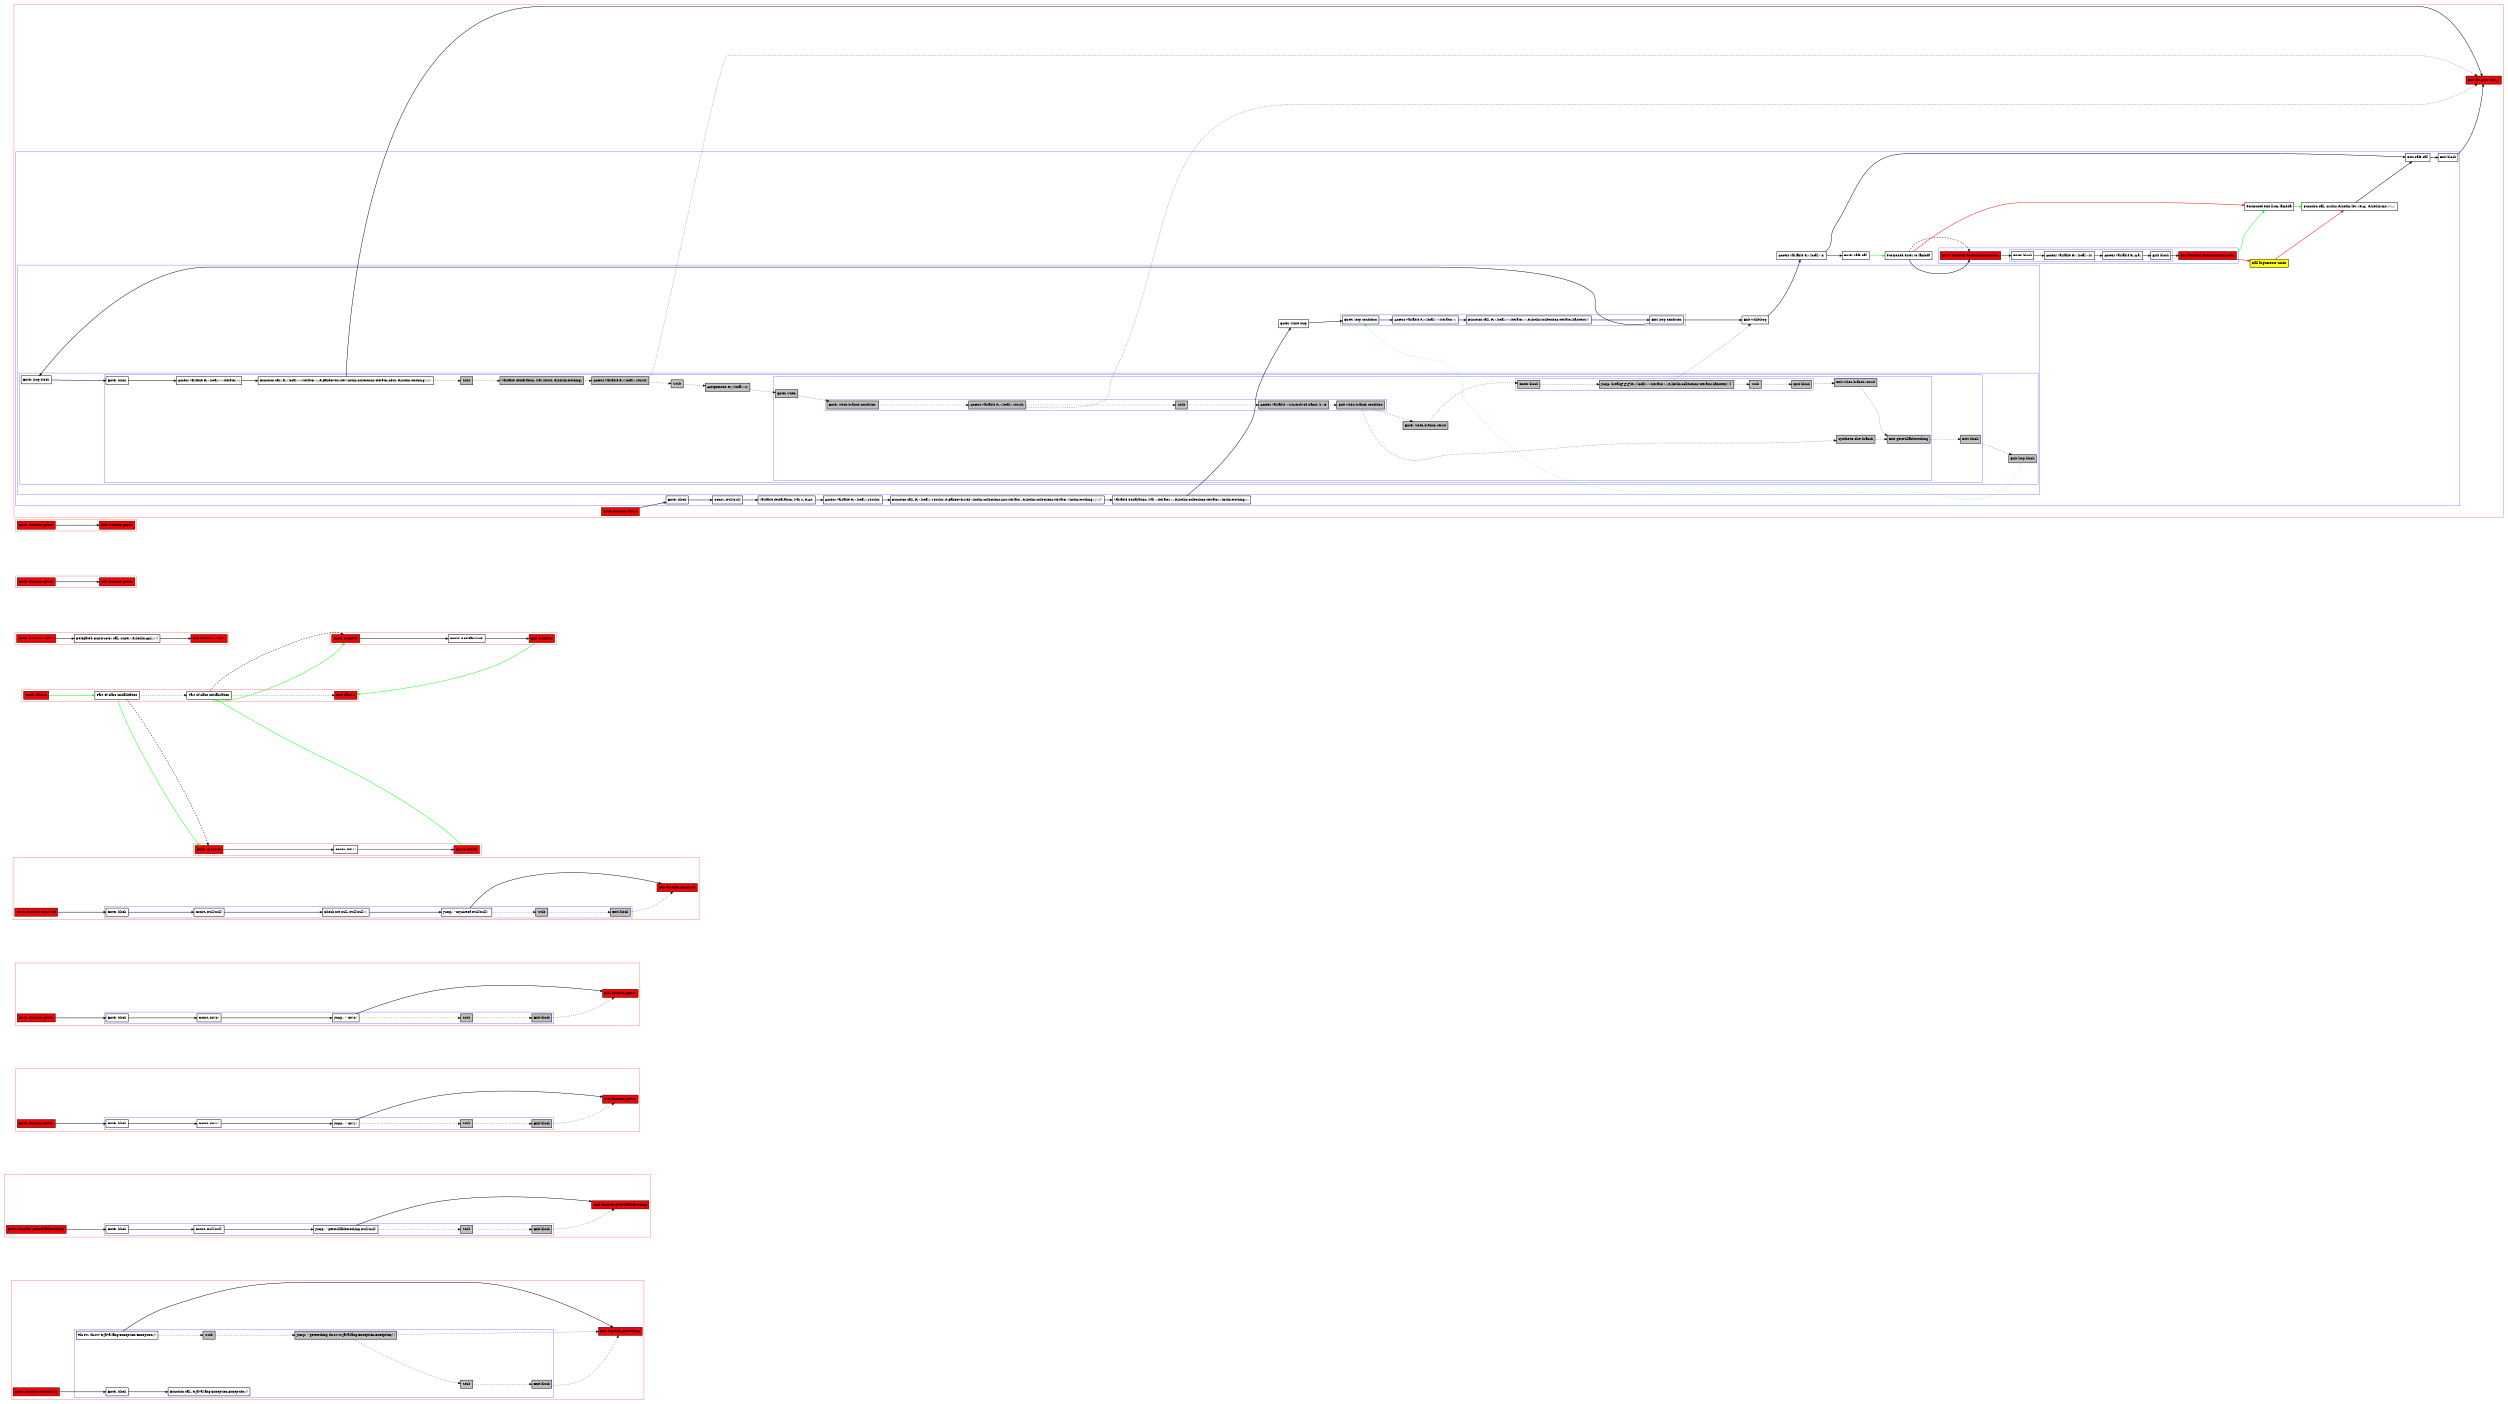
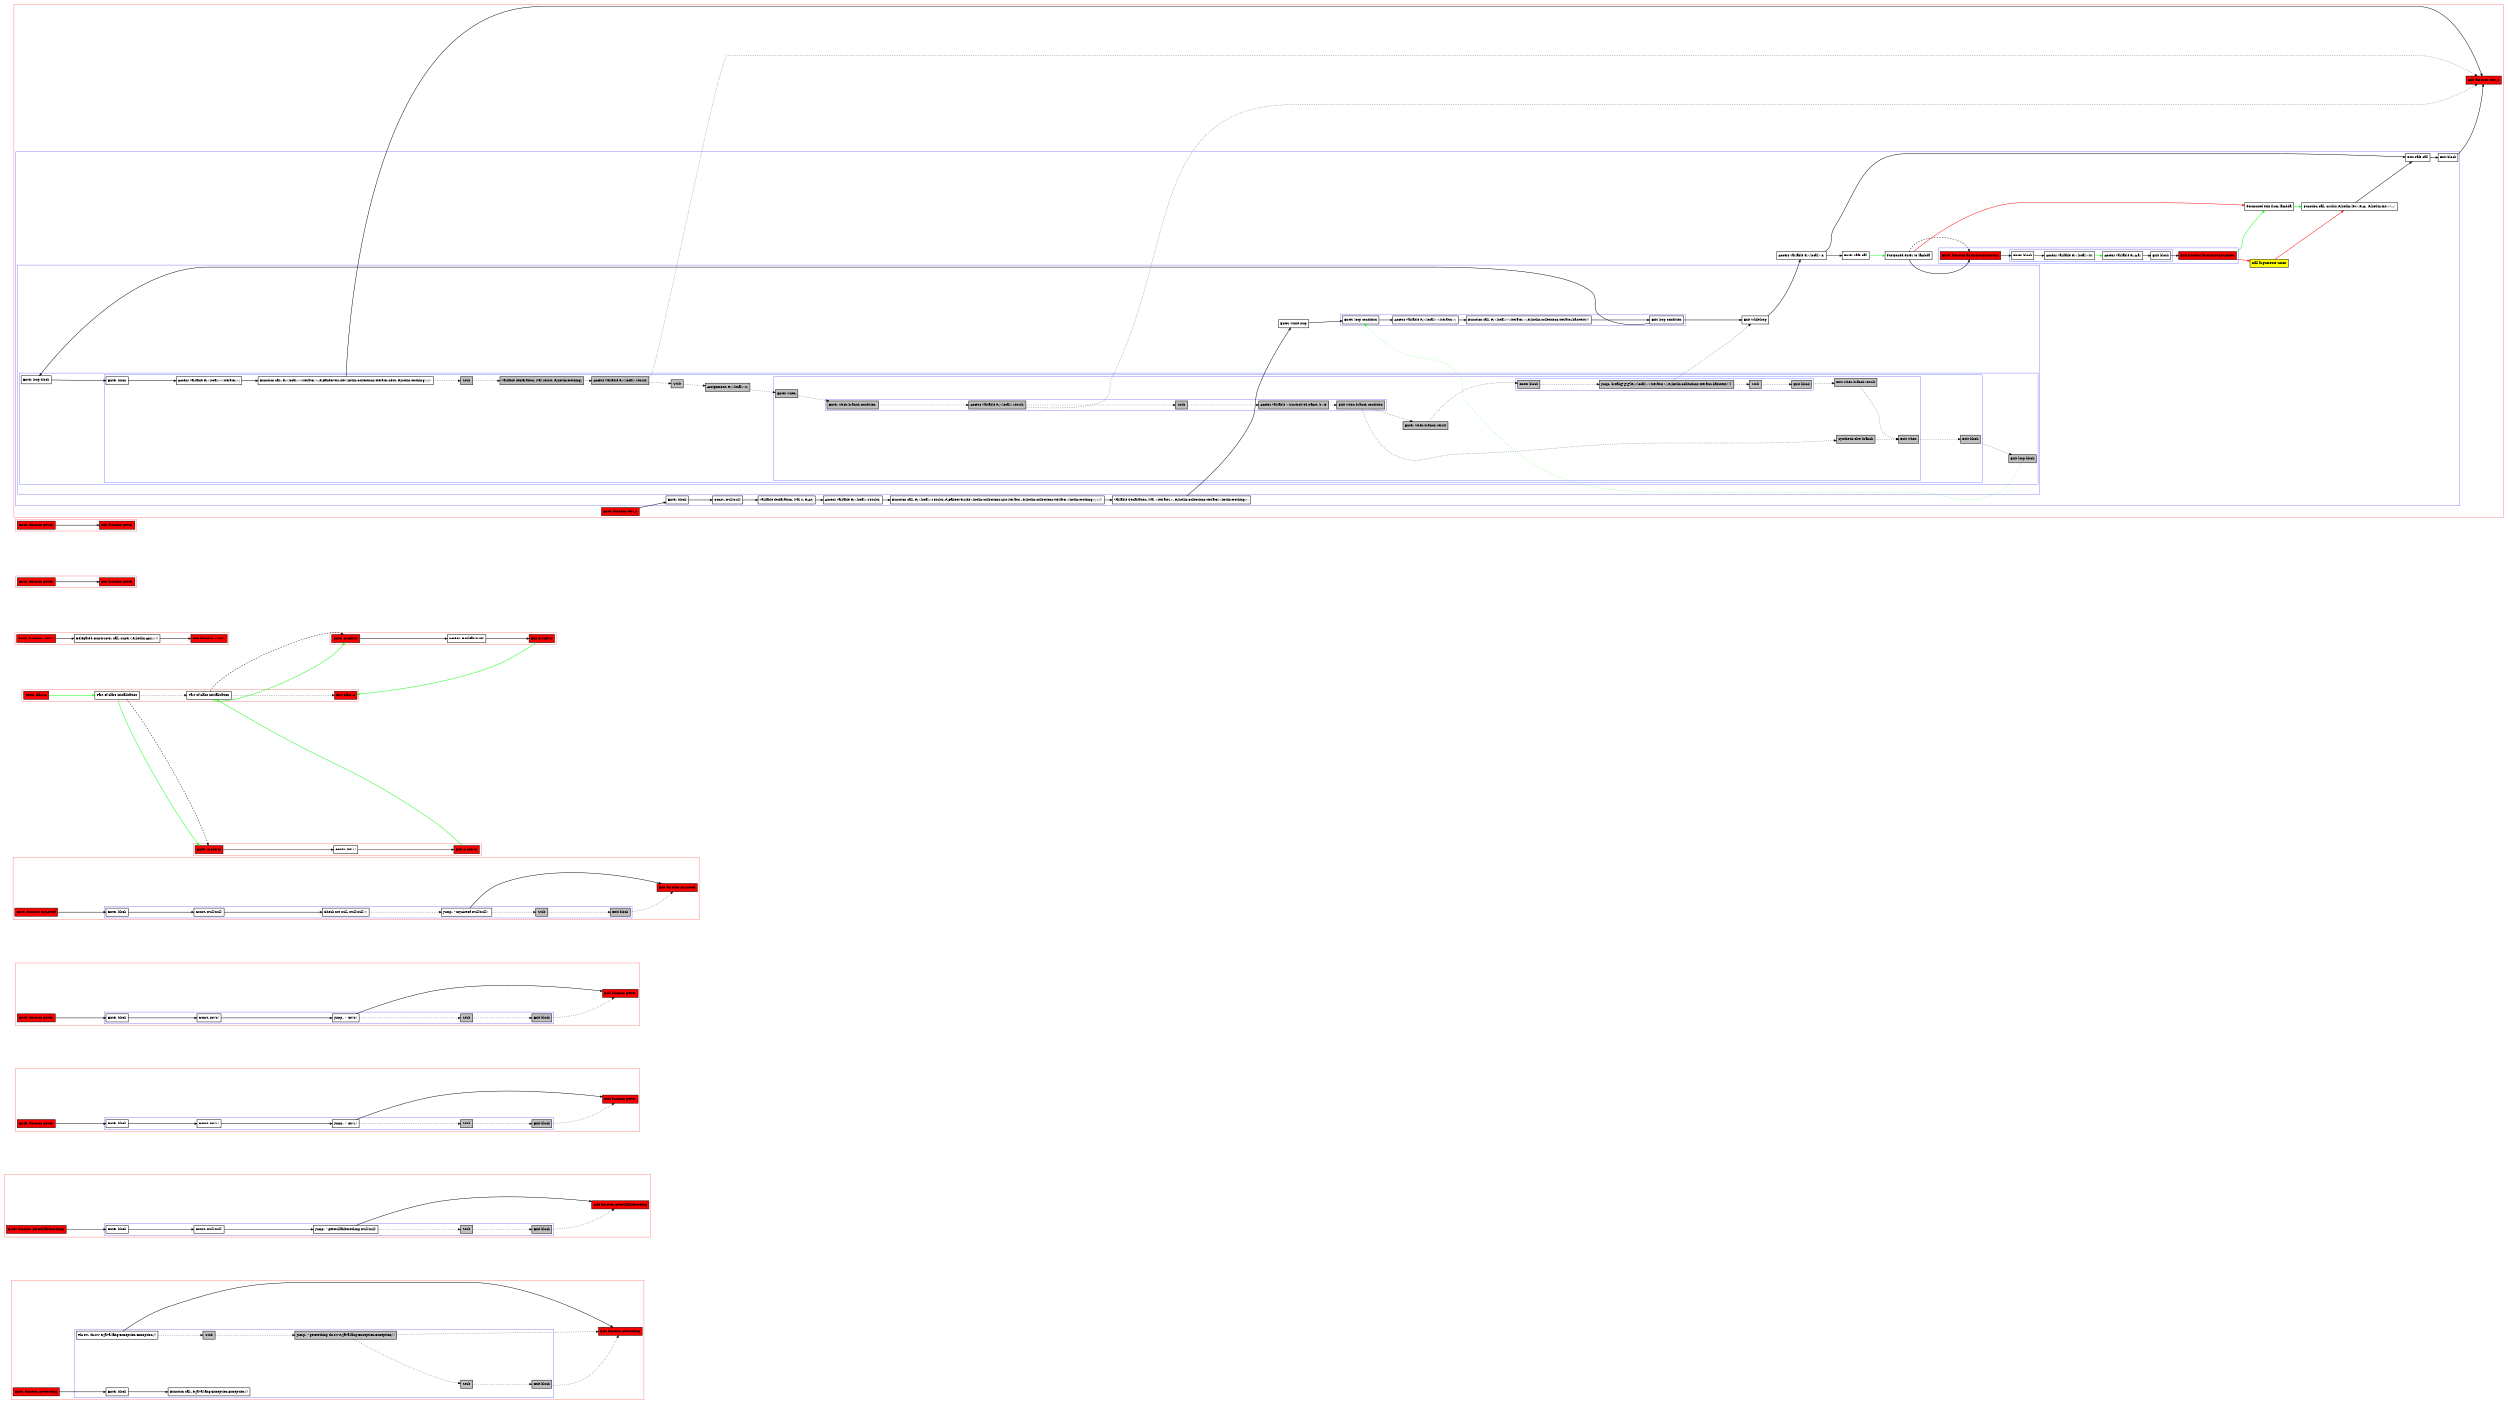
edge "Access variable R|<local>/it|" -> "Access variable R|/A.a|": color black -> green
node "Exit getNullableNothing": label "Exit getNullableNothing" -> "Exit when"
node "Const: Boolean(true)": label "Const: Boolean(true)" -> "Access: Boolean(true)"
edge "Check not null: Null(null)!!" -> "Jump: ^myListOf Null(null)!!": style solid -> dotted
